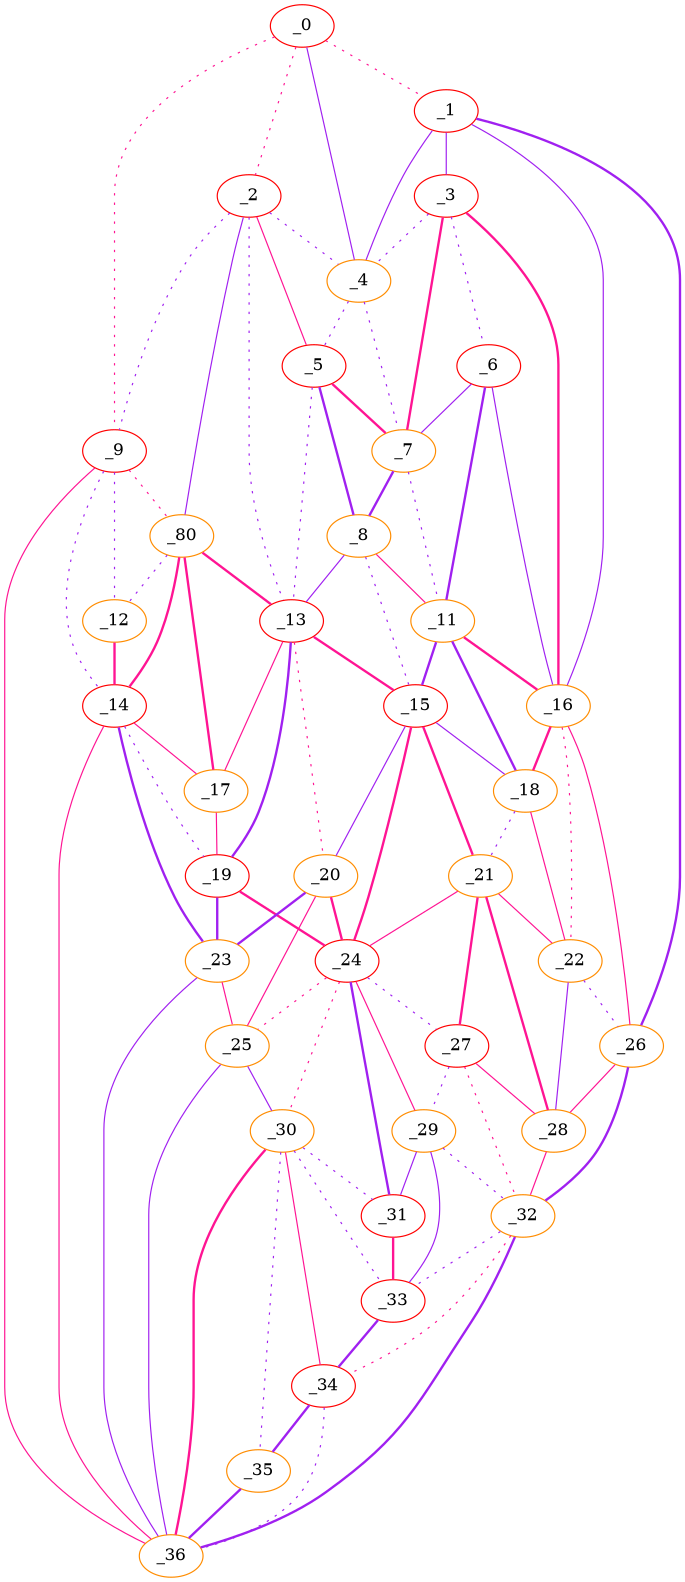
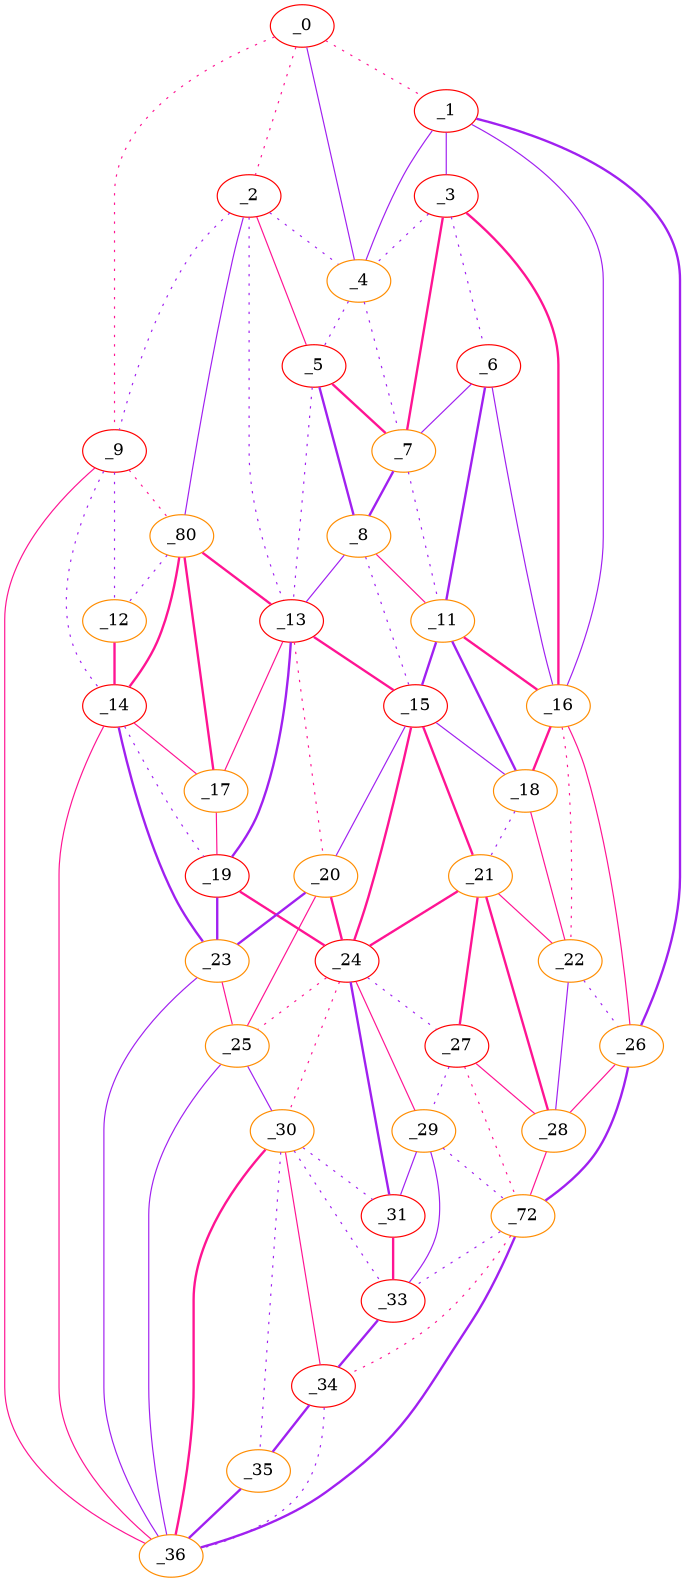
edge "_21" -- "_24": style solid -> bold
node "_32": label "_32" -> "_72"
